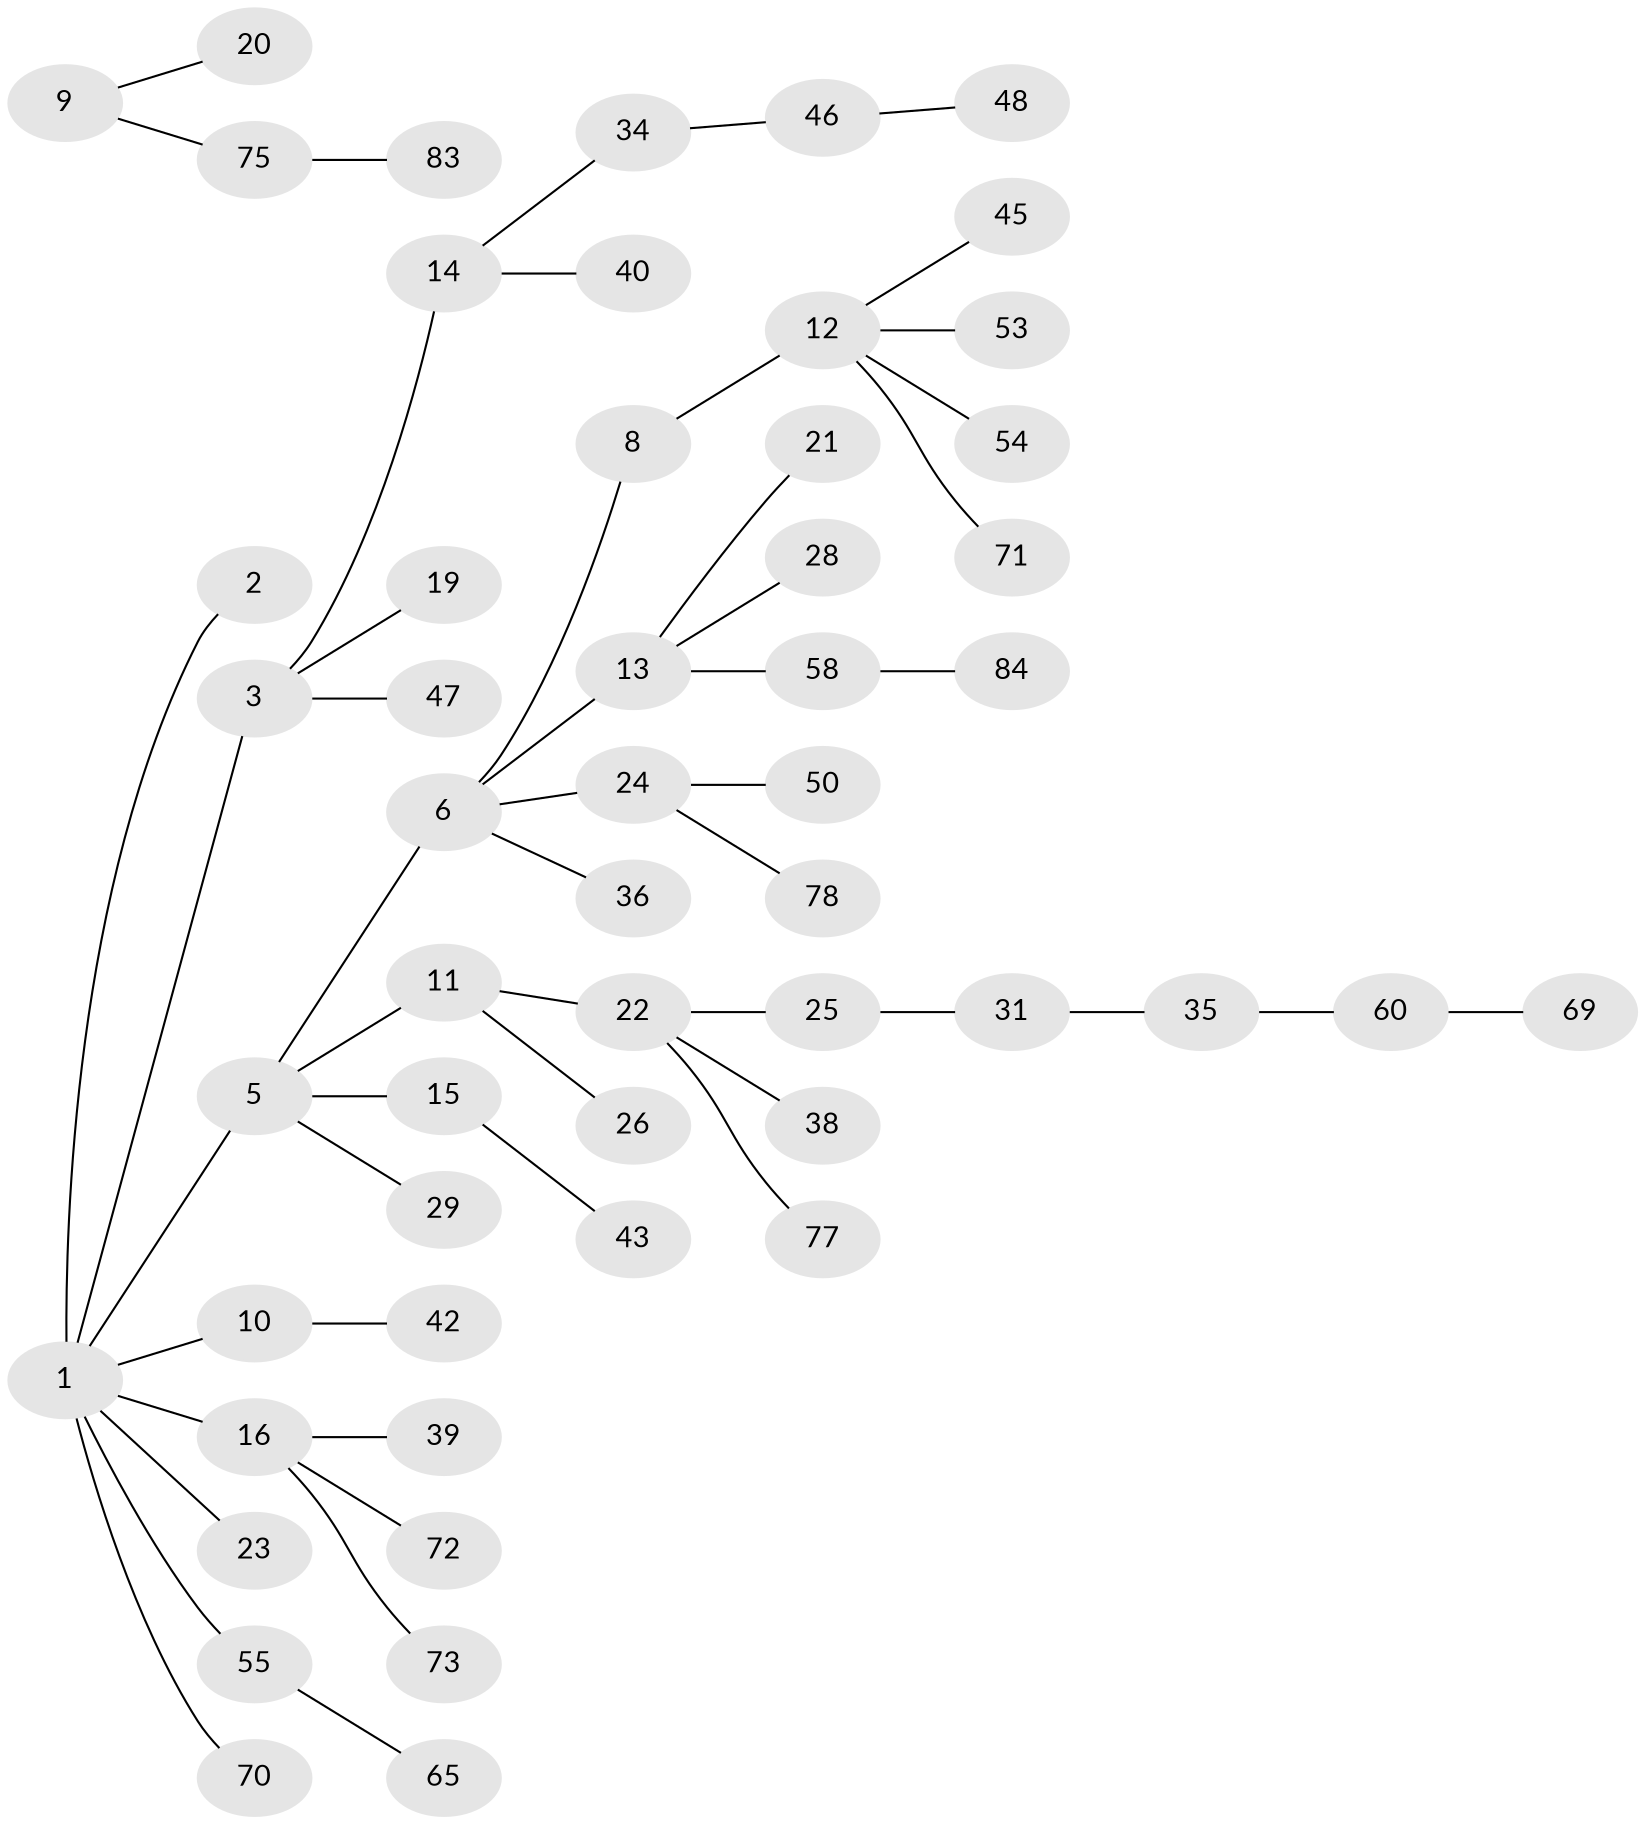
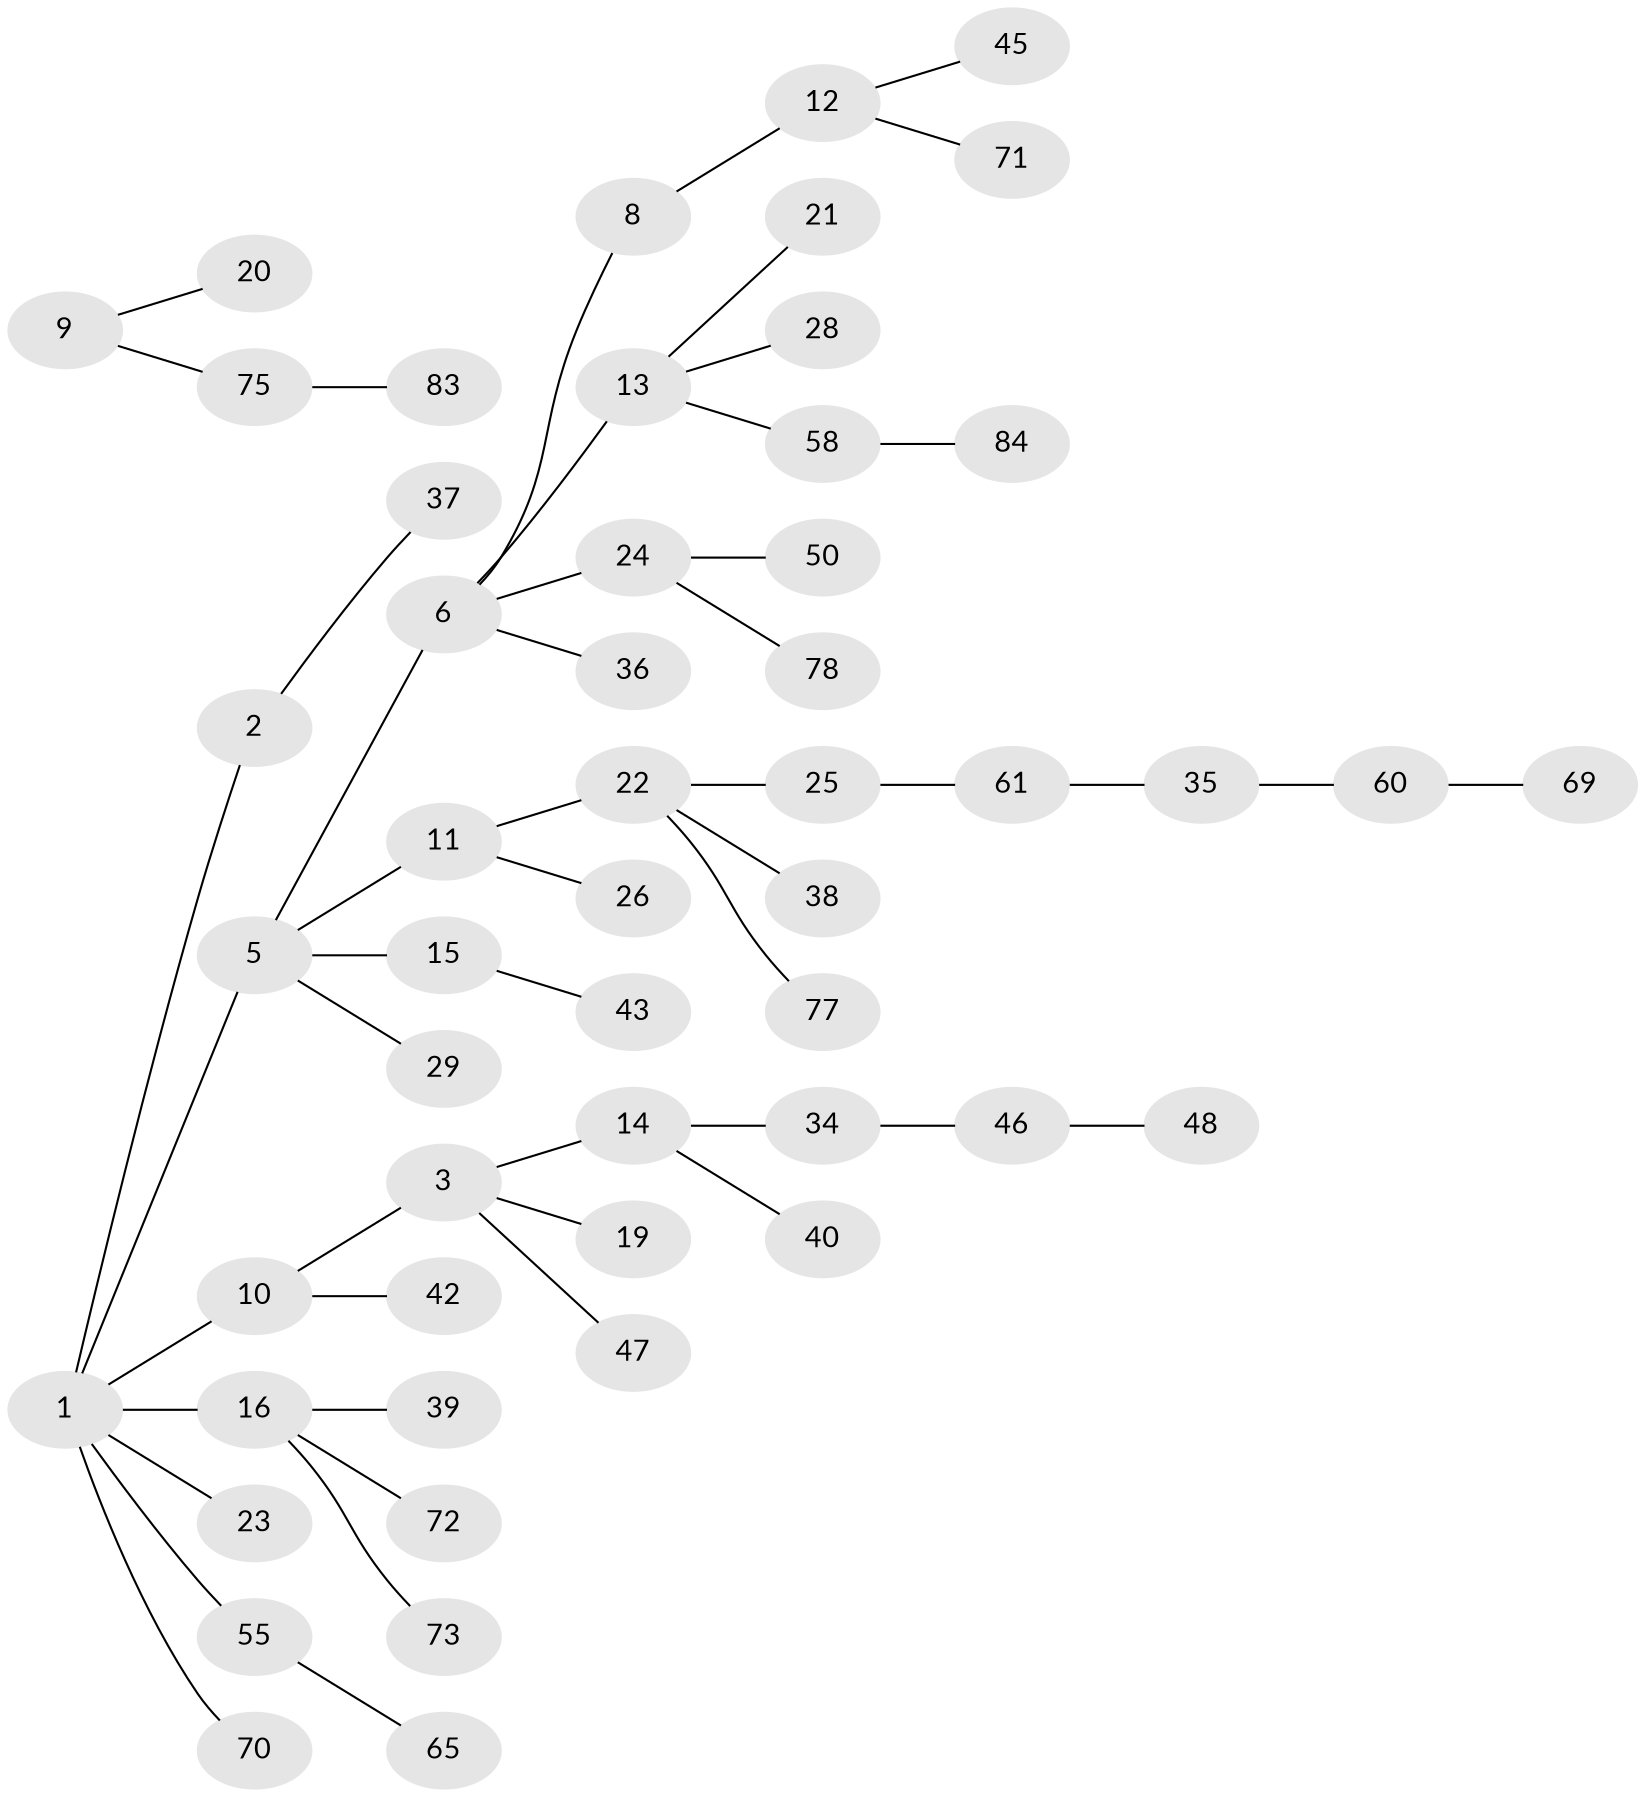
node "53": removed
node "54": removed
node "37": added
node "31": label "31" -> "61"
edge "3" -- "1": now "3" -- "10"
